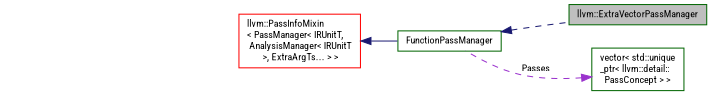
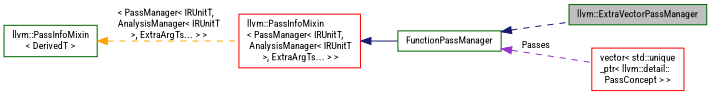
node "llvm::PassInfoMixin < DerivedT >": added
node "vector< std::unique _ptr< llvm::detail:: PassConcept > >": color darkgreen -> red
edge "FunctionPassManager" -> "vector< std::unique _ptr< llvm::detail:: PassConcept > >": reversed
